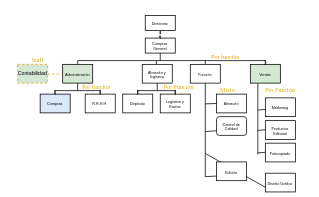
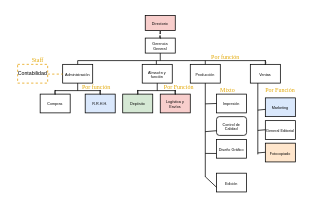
node "Directorio": fillcolor #ffffff -> #f8cecc
node "Compras General": label "Compras General" -> "Gerencia General"
node "Contabilidad": fillcolor #d5e8d4 -> #ffffff
node "Administración": fillcolor #d5e8d4 -> #ffffff
node "Almacén y logística": label "Almacén y logística" -> "Almacén y función"
node "Función": label "Función" -> "Producción"
node "Ventas": fillcolor #d5e8d4 -> #ffffff
node "Compras": fillcolor #dae8fc -> #ffffff
node "R.R.H.H.": fillcolor #ffffff -> #dae8fc
node "Depósito": fillcolor #ffffff -> #d5e8d4
node "Logística y Envíos": fillcolor #ffffff -> #f8cecc
node "Almacén": label "Almacén" -> "Impresión"
node "Marketing": fillcolor #ffffff -> #dae8fc
node "Productos Editorial": label "Productos Editorial" -> "General Editorial"
node "Fotocopiado": fillcolor #ffffff -> #ffe6cc
node "Edición": moved (231, 171) -> (231, 182)
node "Diseño Gráfico": moved (280, 182) -> (231, 149)
